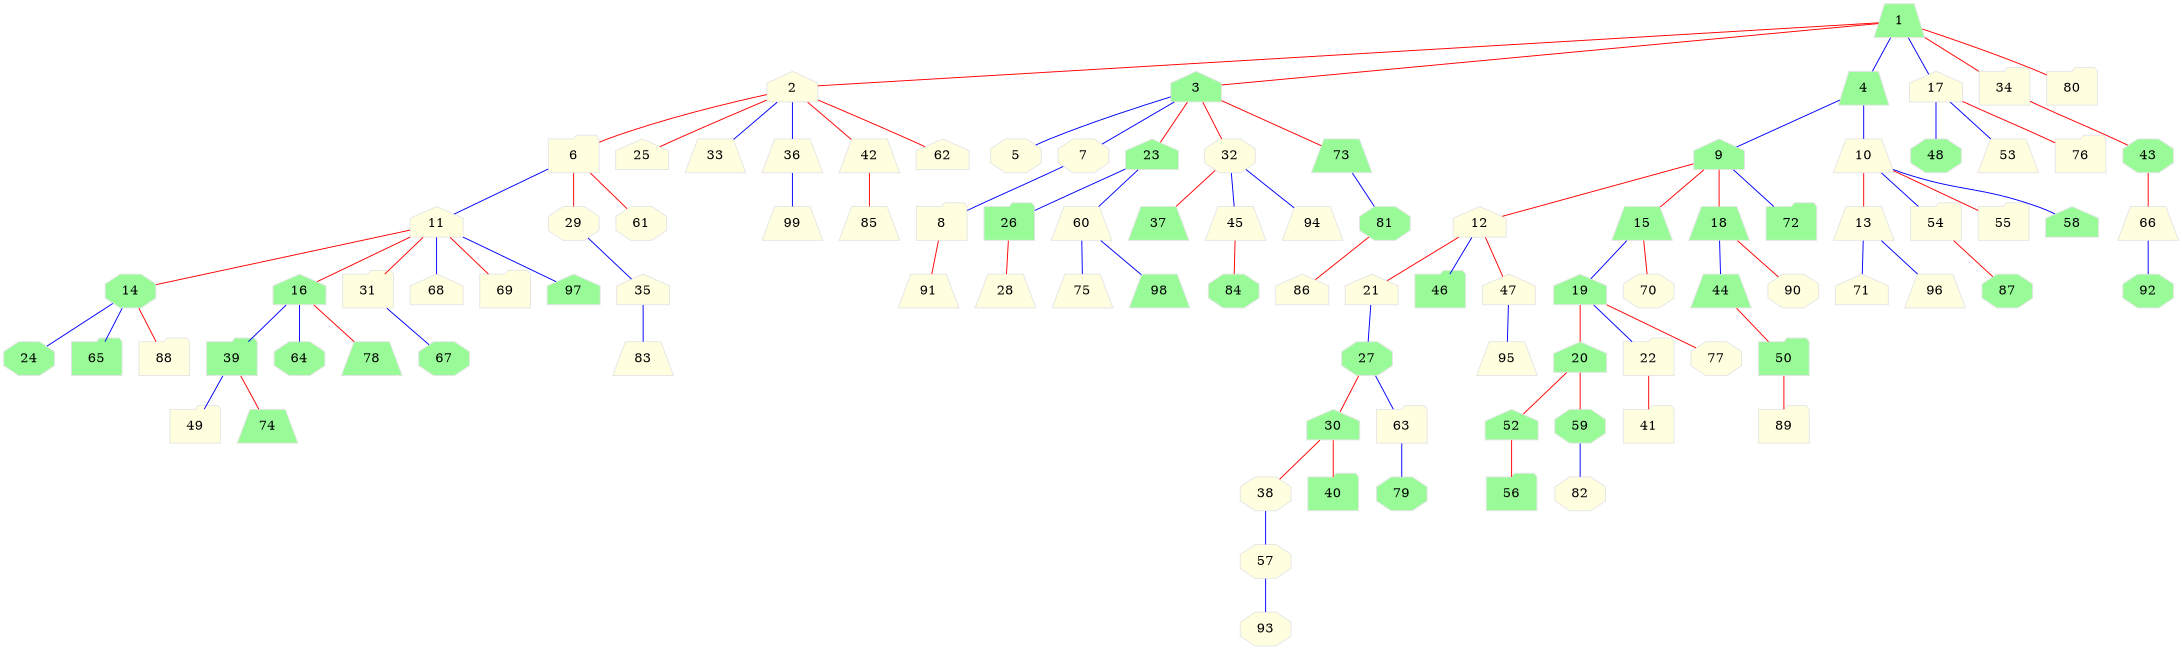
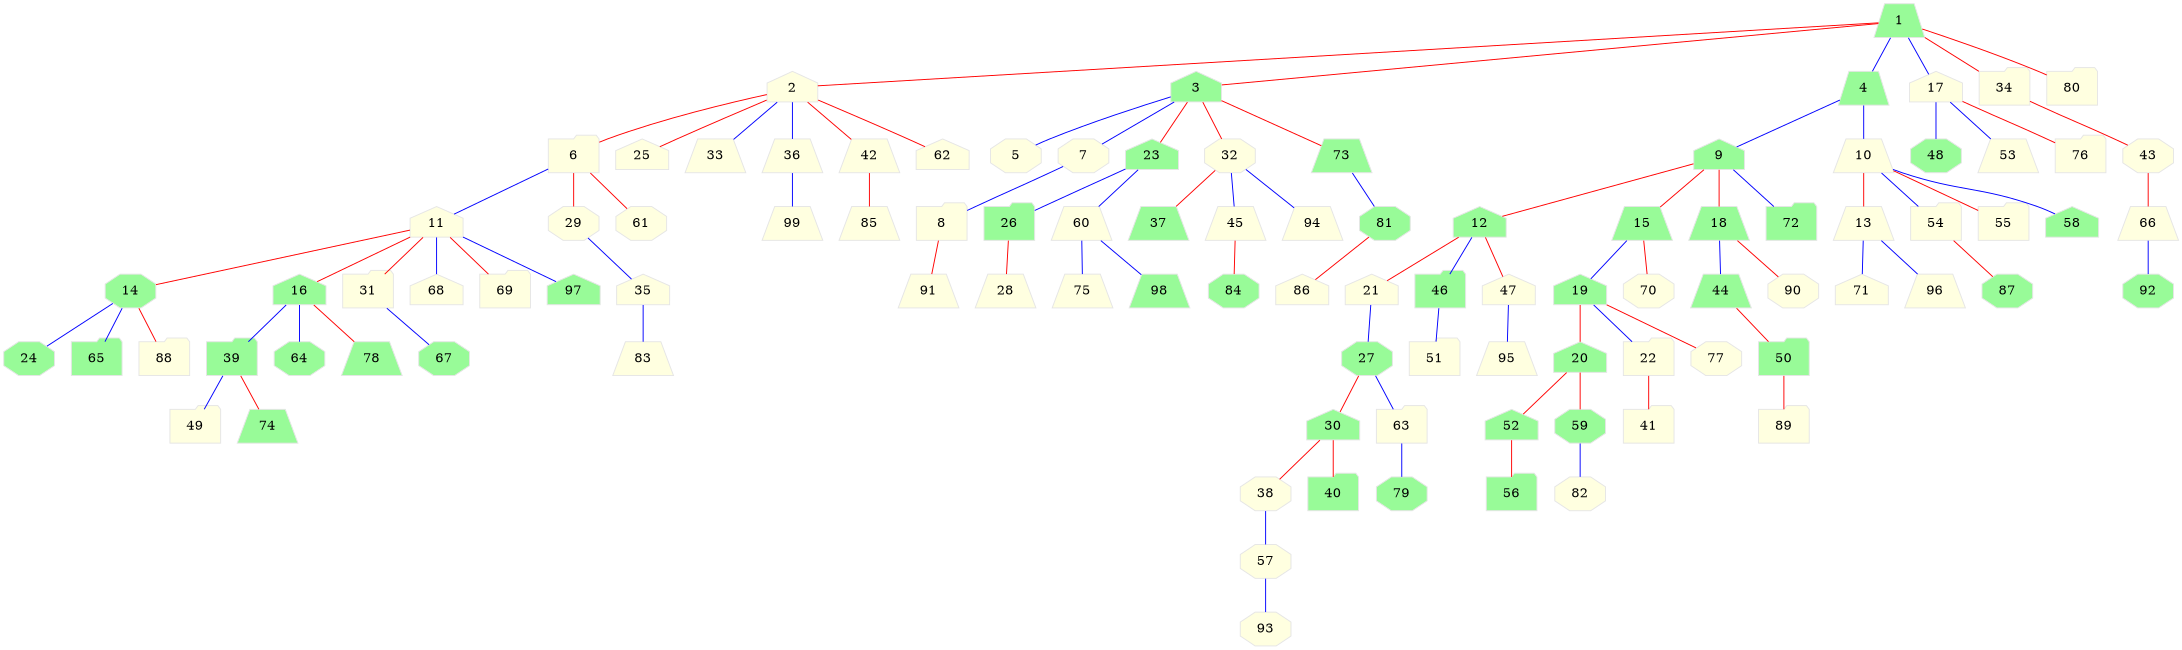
node "43": fillcolor palegreen -> lightyellow
node "12": fillcolor lightyellow -> palegreen
node "51": added
